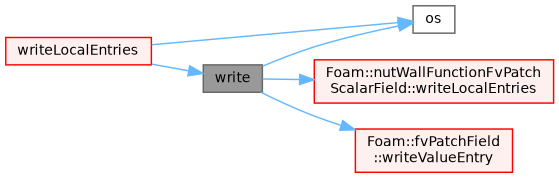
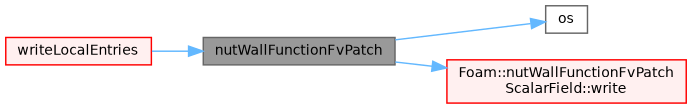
edge "writeLocalEntries" -> "os": removed
node "write": label "write" -> "nutWallFunctionFvPatch"
node "Foam::nutWallFunctionFvPatch ScalarField::writeLocalEntries": label "Foam::nutWallFunctionFvPatch ScalarField::writeLocalEntries" -> "Foam::nutWallFunctionFvPatch ScalarField::write"
node "Foam::fvPatchField ::writeValueEntry": removed
